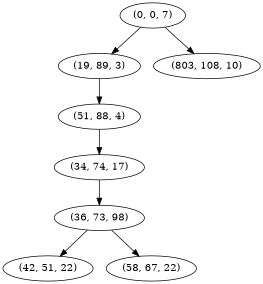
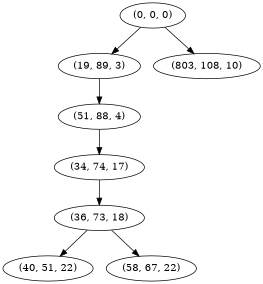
node "(0, 0, 7)": label "(0, 0, 7)" -> "(0, 0, 0)"
node "(36, 73, 98)": label "(36, 73, 98)" -> "(36, 73, 18)"
node "(42, 51, 22)": label "(42, 51, 22)" -> "(40, 51, 22)"
